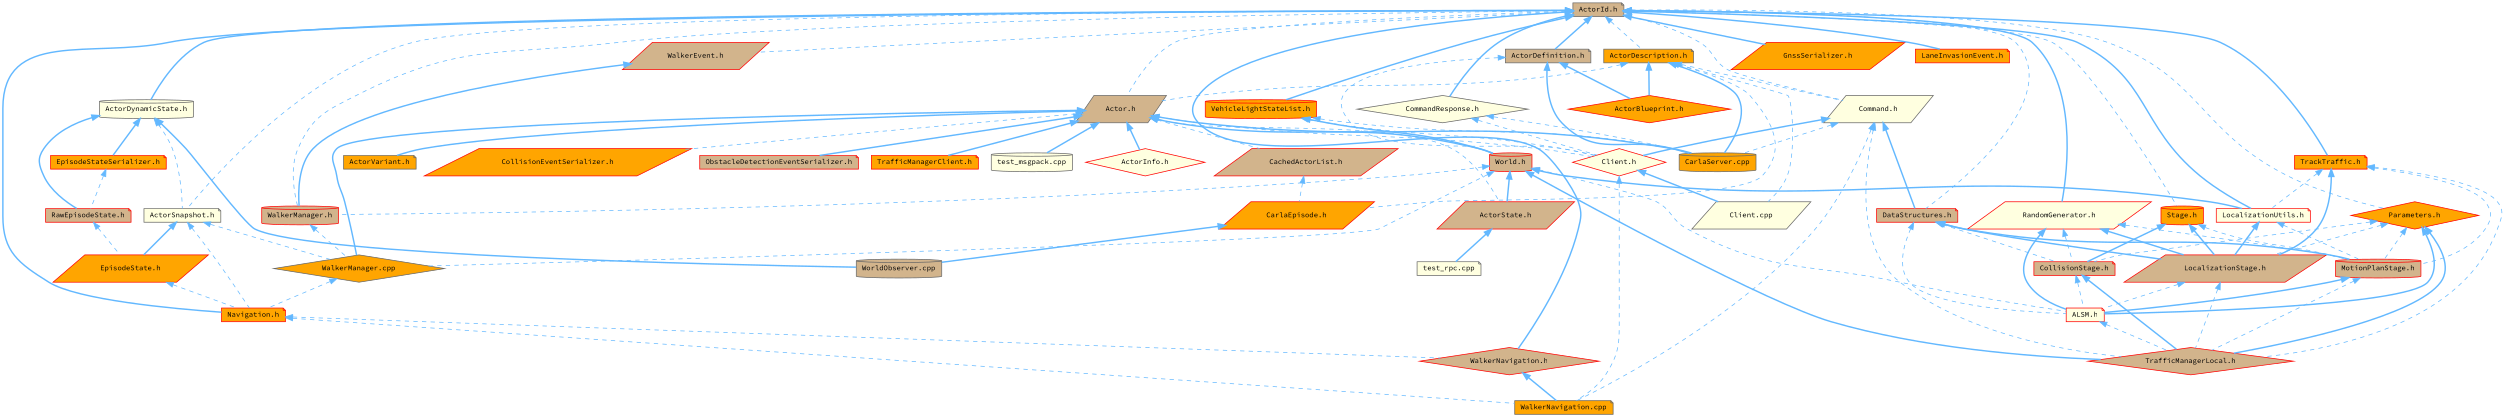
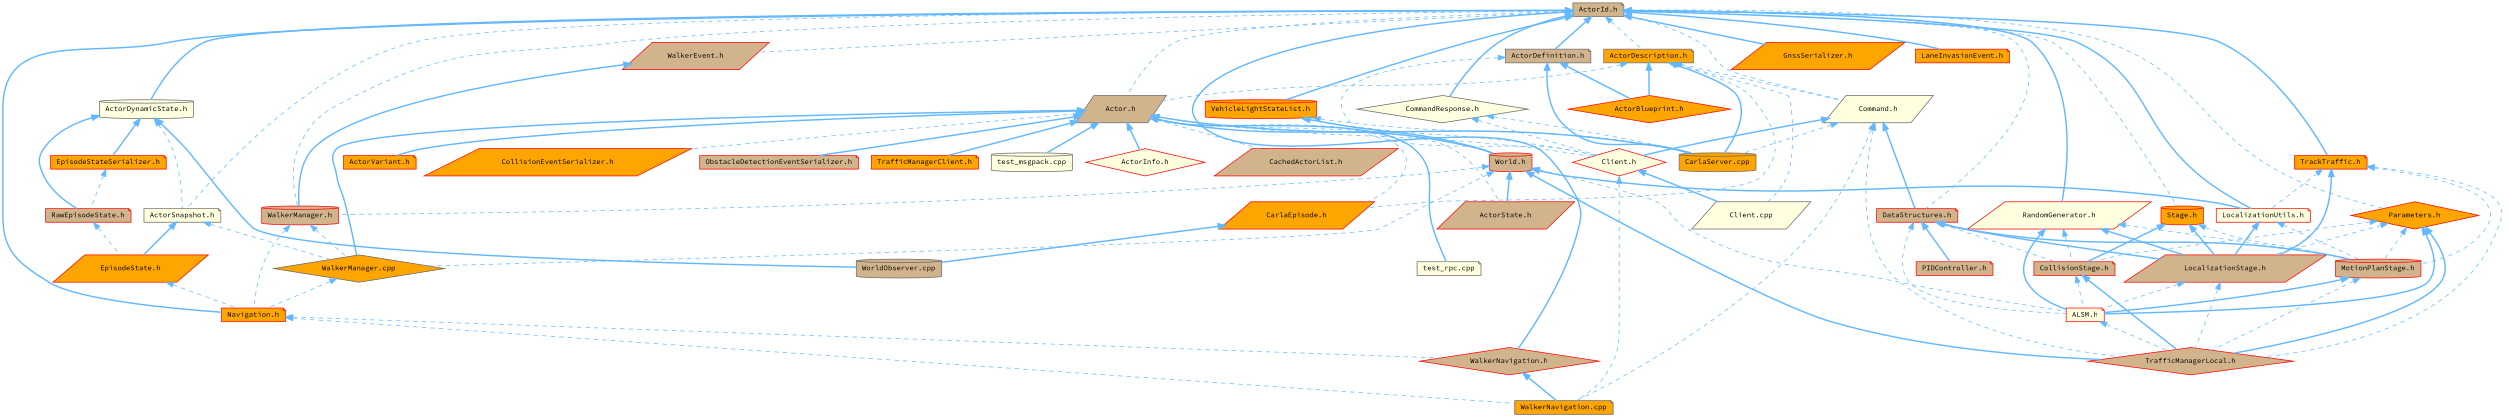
node "ActorVariant.h": color grey40 -> red
edge "CarlaEpisode.h" -> "CachedActorList.h": now "CarlaEpisode.h" -> "Actor.h"
edge "test_rpc.cpp" -> "ActorState.h": now "test_rpc.cpp" -> "Actor.h"
edge "Navigation.h" -> "ActorSnapshot.h": now "Navigation.h" -> "WalkerManager.h"
node "PIDController.h": added
